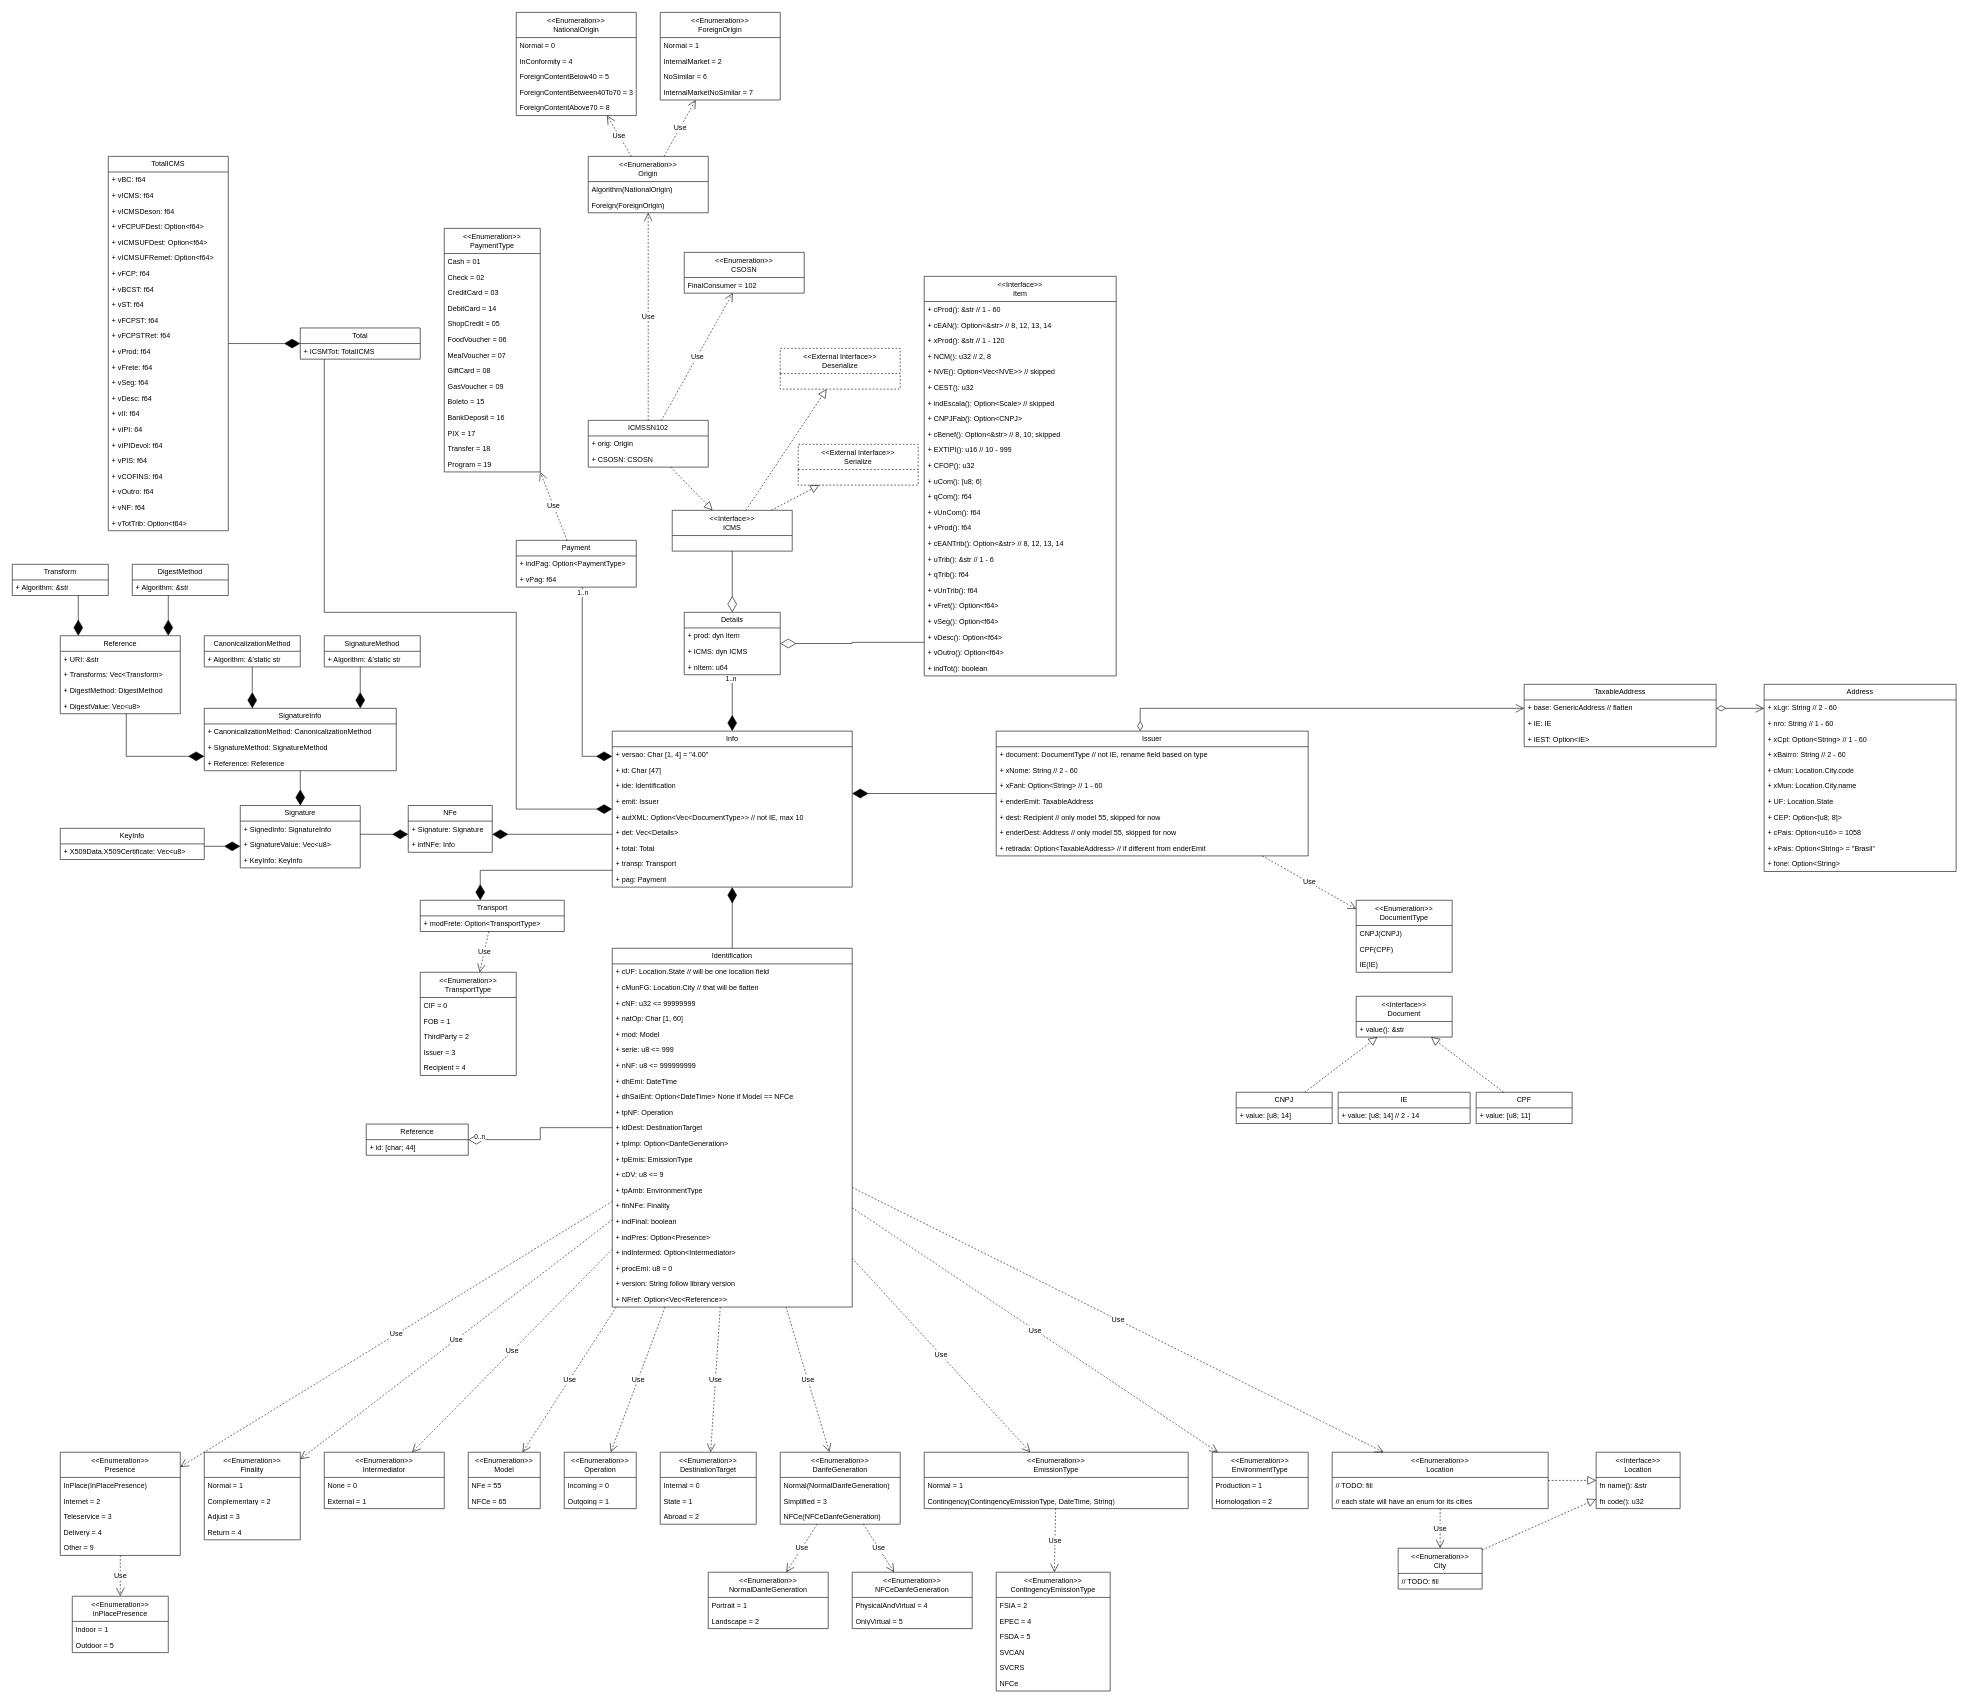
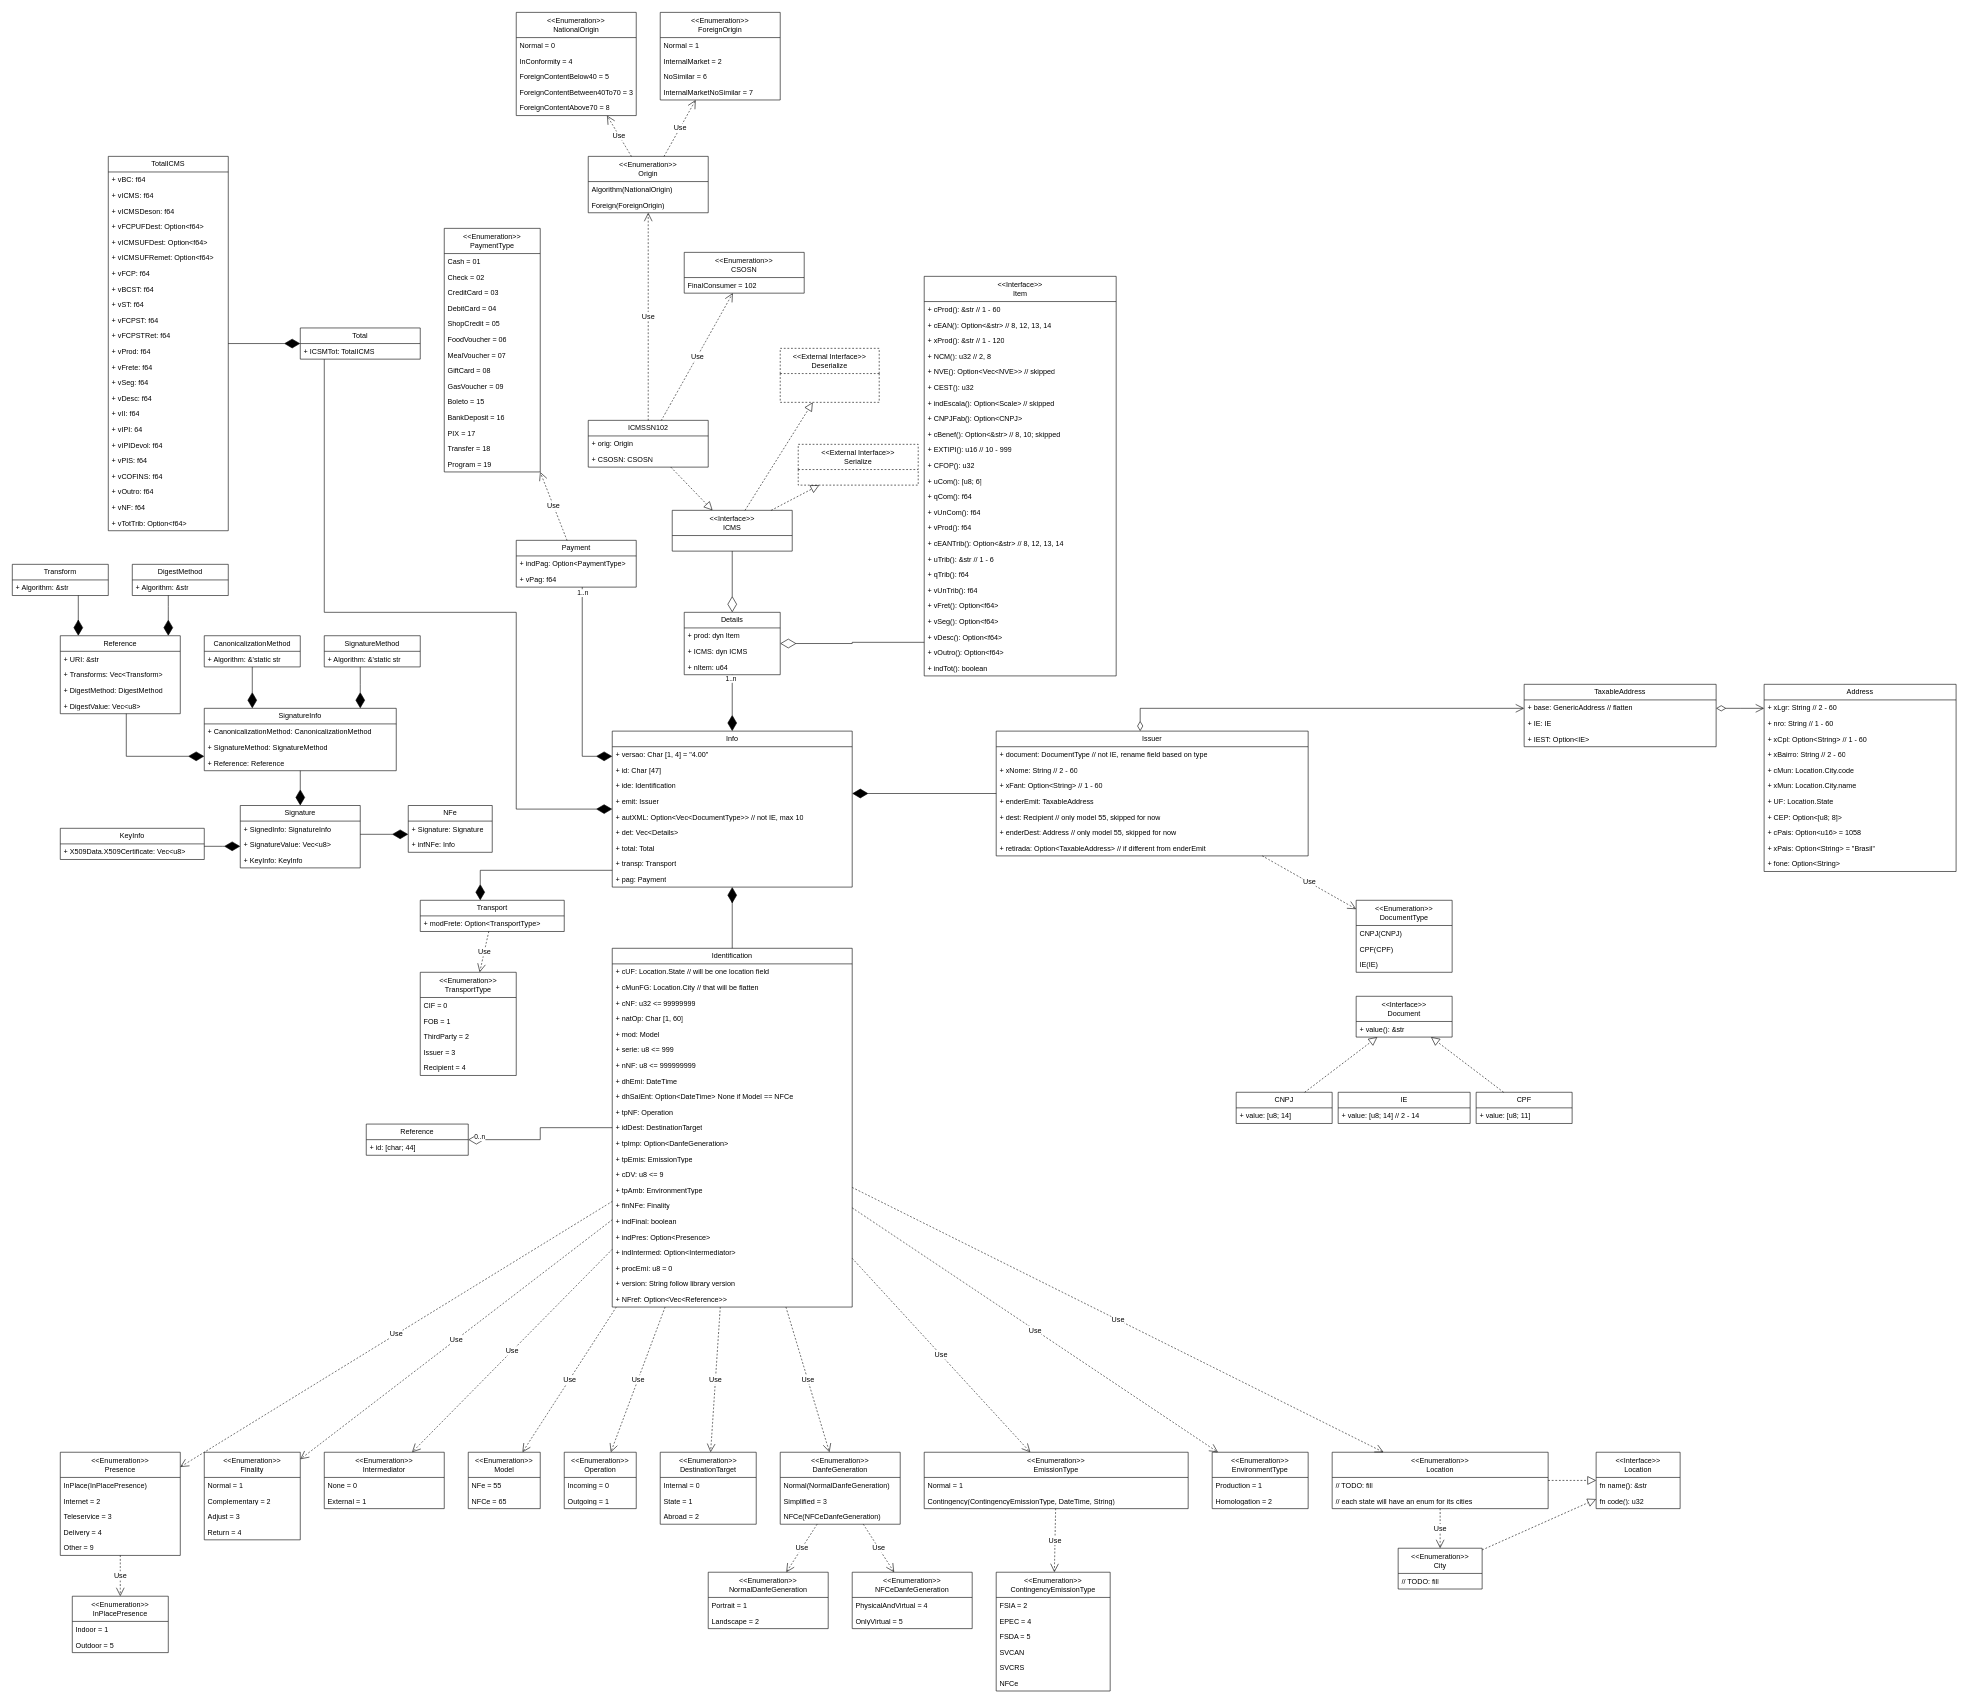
node "DebitCard = 14": label "DebitCard = 14" -> "DebitCard = 04"
node "<<External Interface>> Deserialize": size 120x41 -> 99x54
edge "Info" -> "NFe": removed
